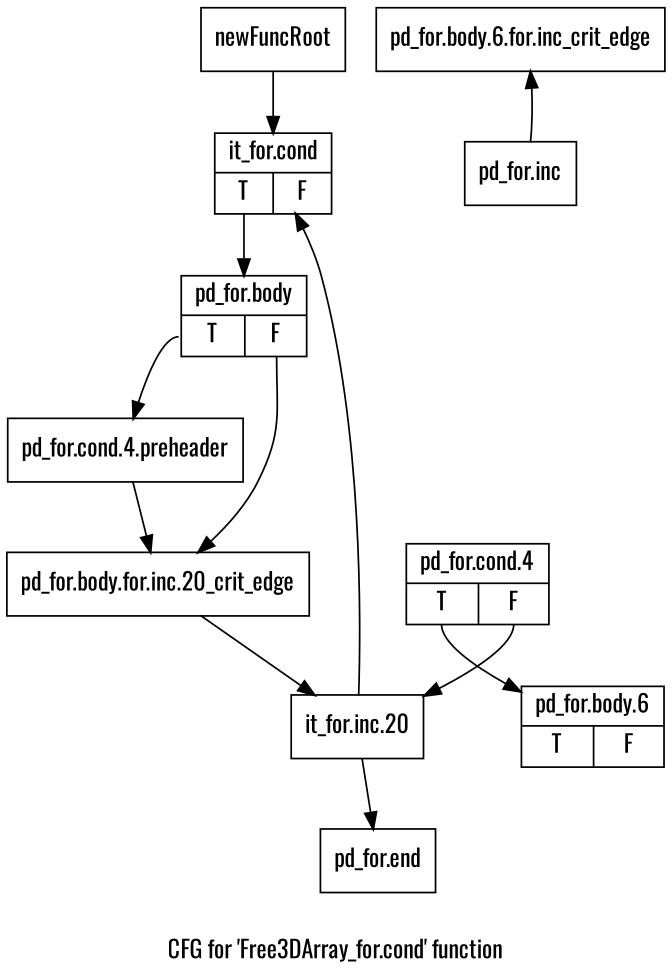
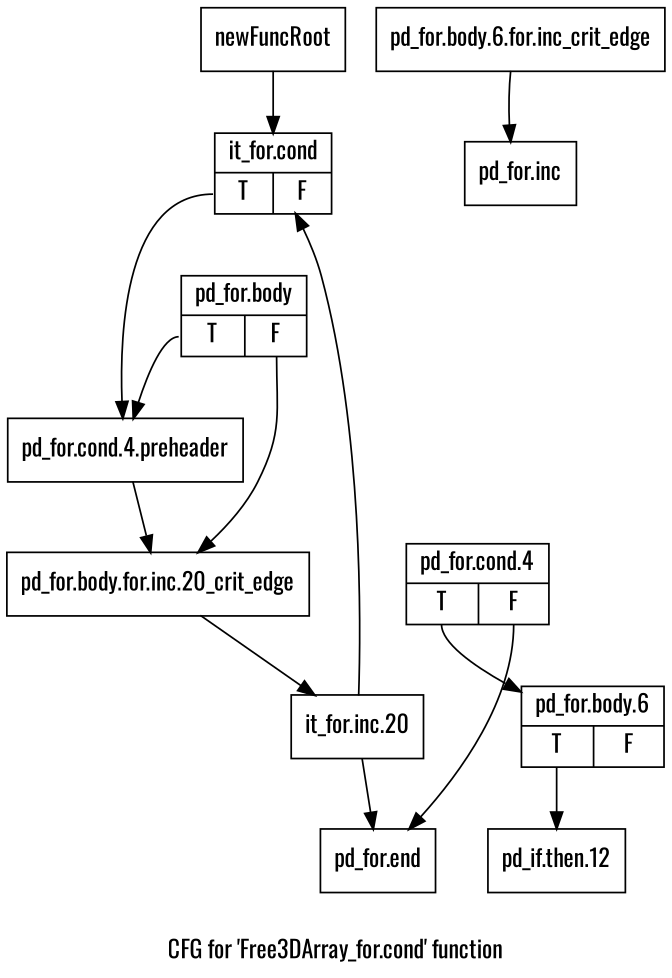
edge "pd_for.inc" -> "pd_for.body.6.for.inc_crit_edge": reversed
edge "it_for.cond" -> "pd_for.body": now "it_for.cond" -> "pd_for.cond.4.preheader"
edge "pd_for.cond.4" -> "it_for.inc.20": now "pd_for.cond.4" -> "pd_for.end"
node "pd_if.then.12": added
